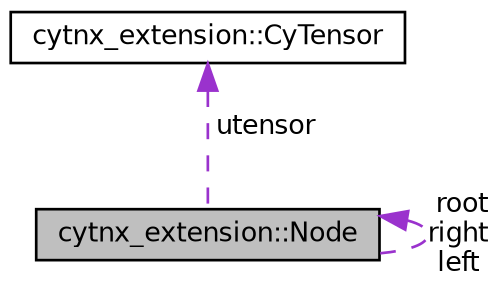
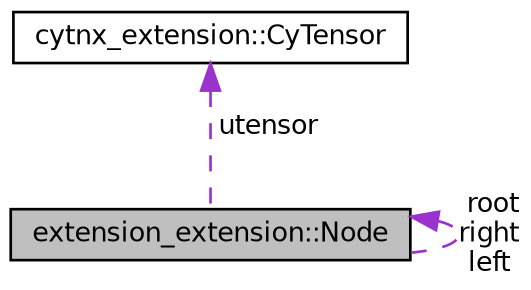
node "cytnx_extension::Node": label "cytnx_extension::Node" -> "extension_extension::Node"
